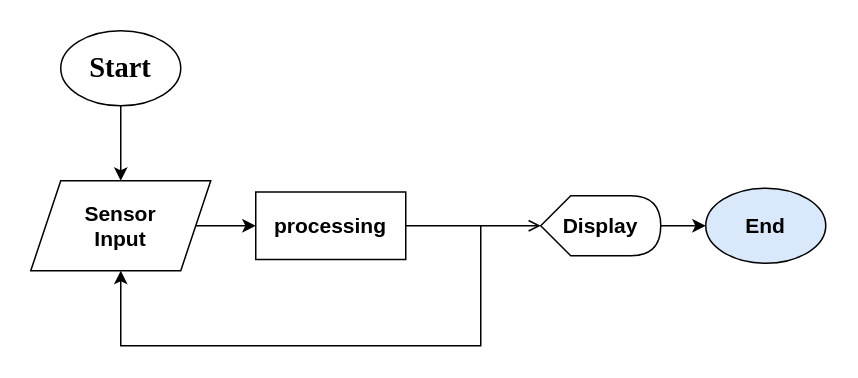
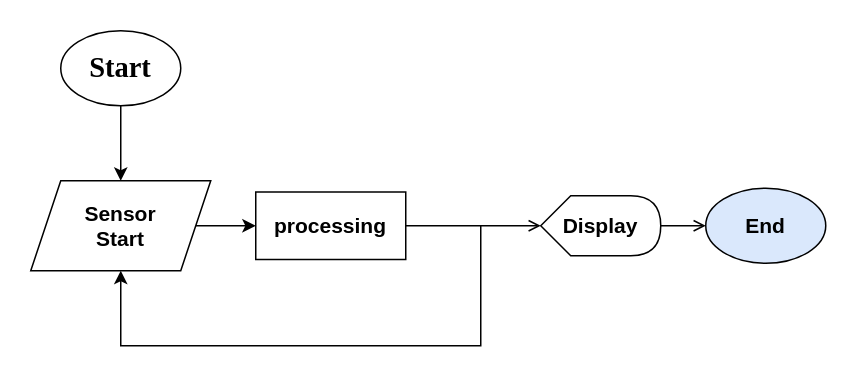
node "Sensor Input": label "Sensor Input" -> "Sensor Start"
edge "Display" -> "End": arrowhead classic -> open
